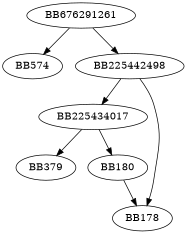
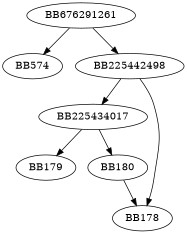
node "BB379": label "BB379" -> "BB179"
